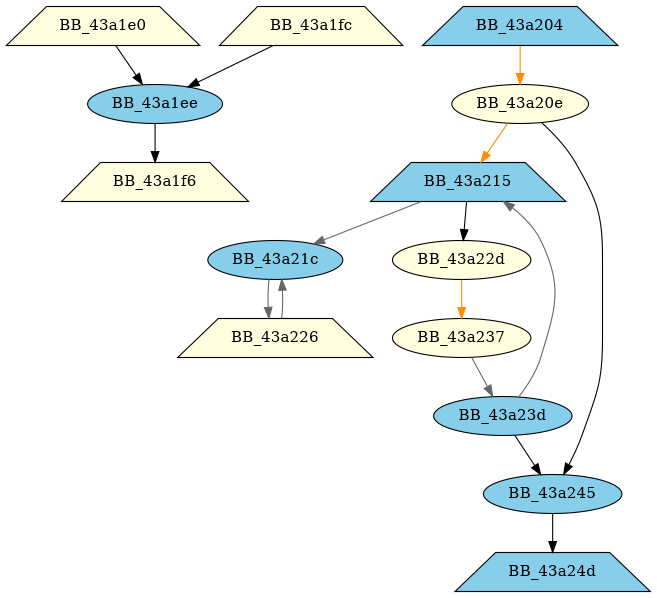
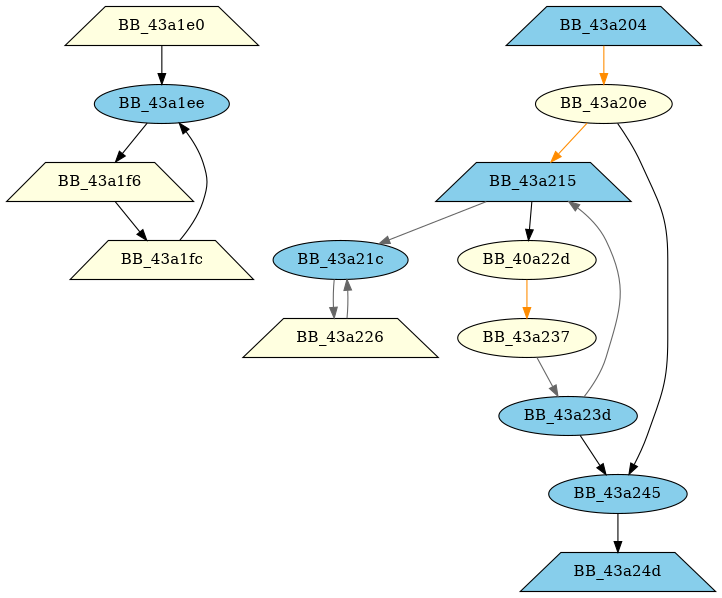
edge "BB_43a1f6" -> "BB_43a1fc": added
node "BB_43a22d": label "BB_43a22d" -> "BB_40a22d"
